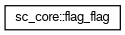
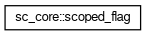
node "sc_core::flag_flag": label "sc_core::flag_flag" -> "sc_core::scoped_flag"
